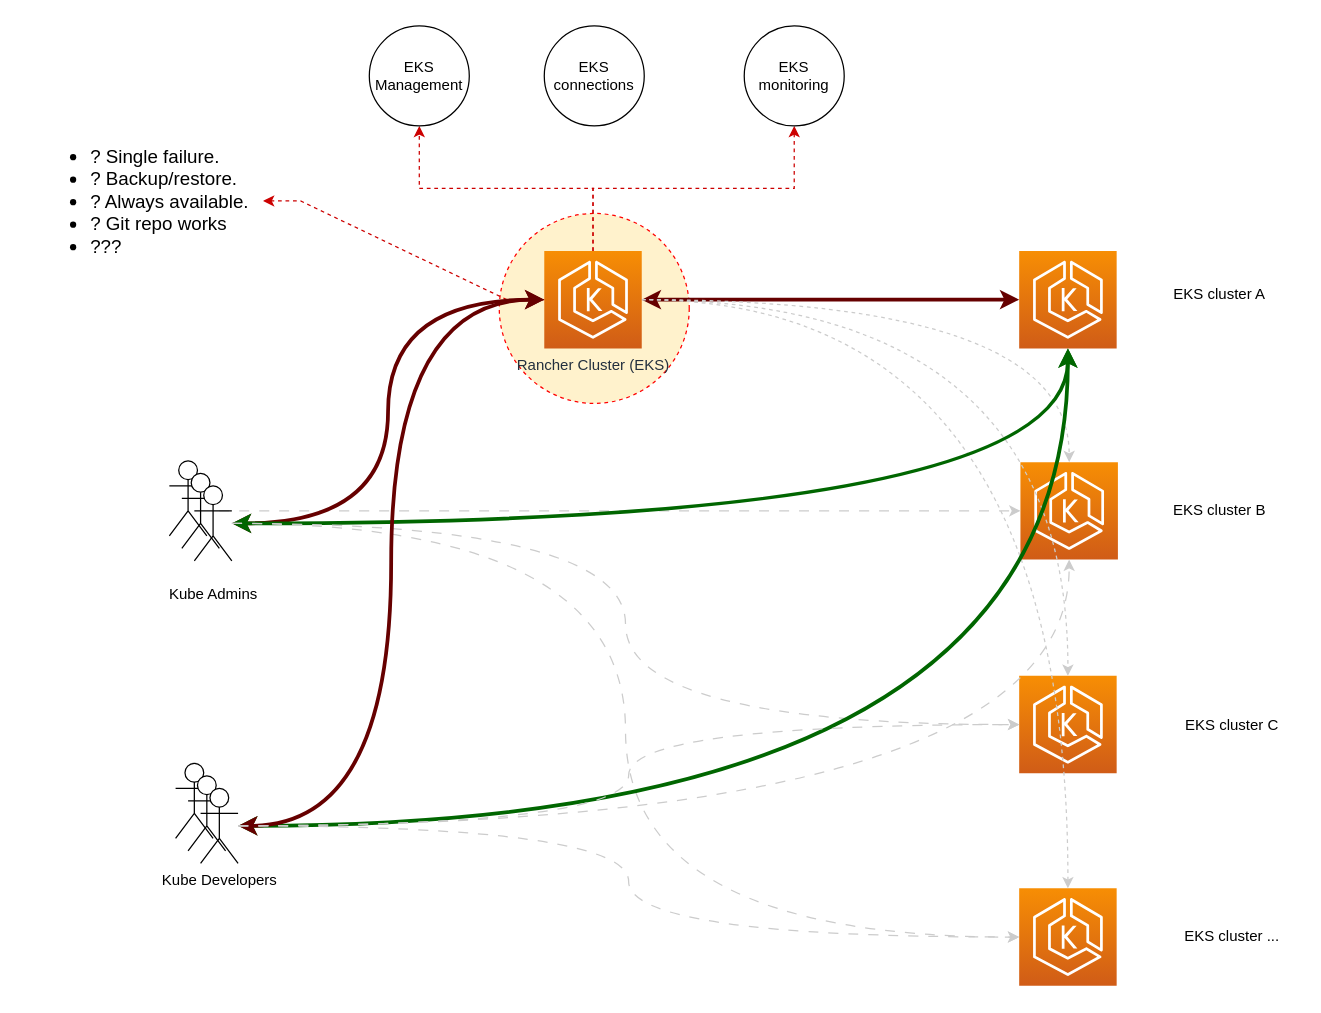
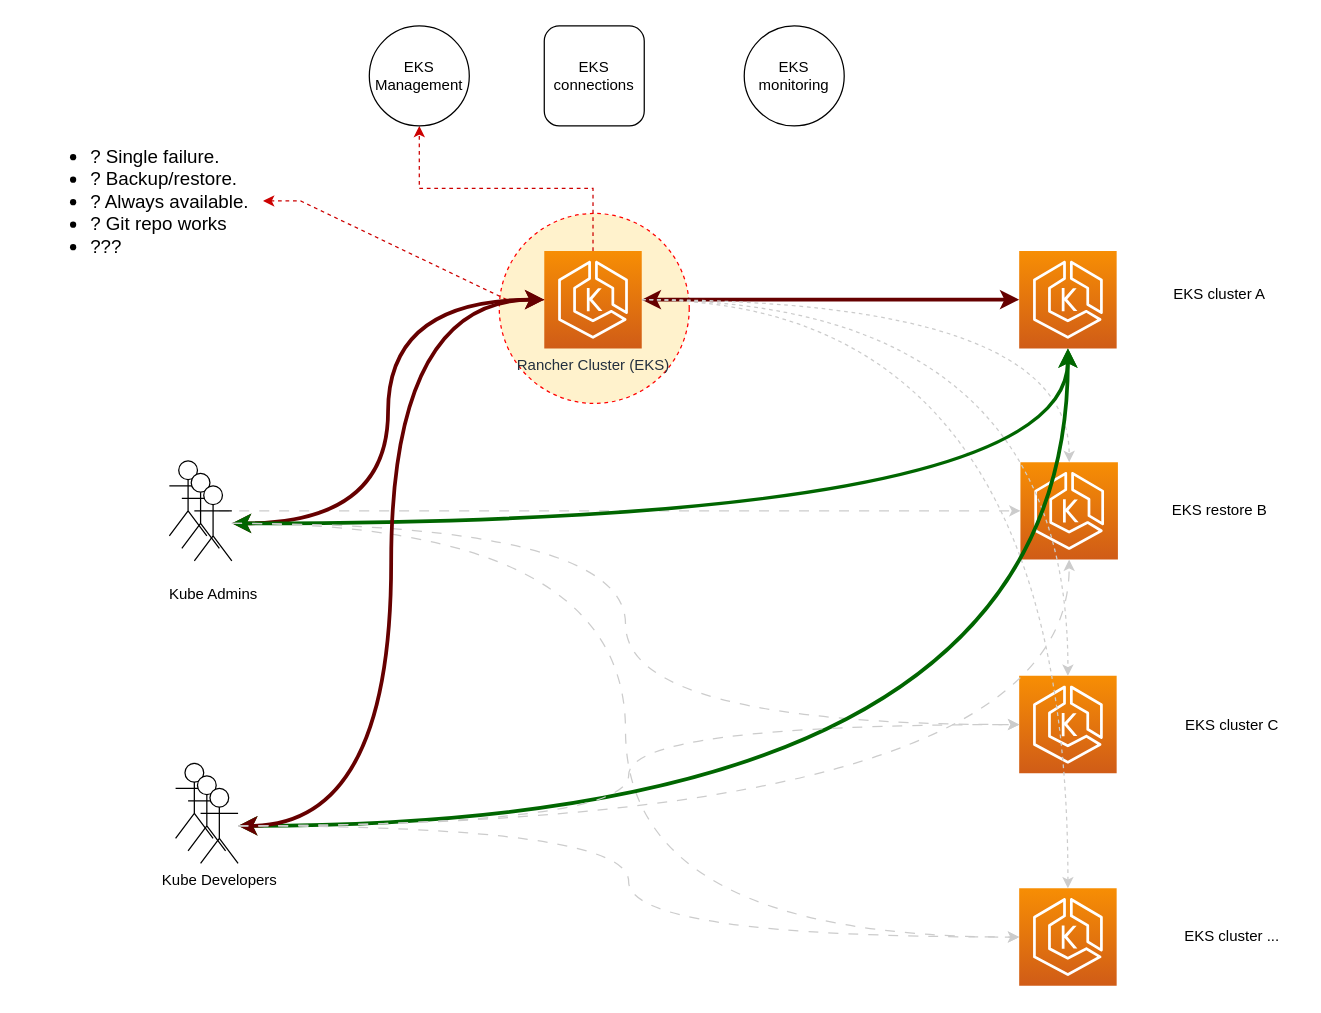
node "EKS connections": shape ellipse -> rounded rectangle
edge "Rancher Cluster (EKS)" -> "EKS monitoring": removed
node "EKS cluster B": label "EKS cluster B" -> "EKS restore B"
